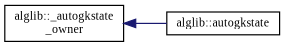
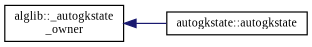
node "alglib::autogkstate": label "alglib::autogkstate" -> "autogkstate::autogkstate"
